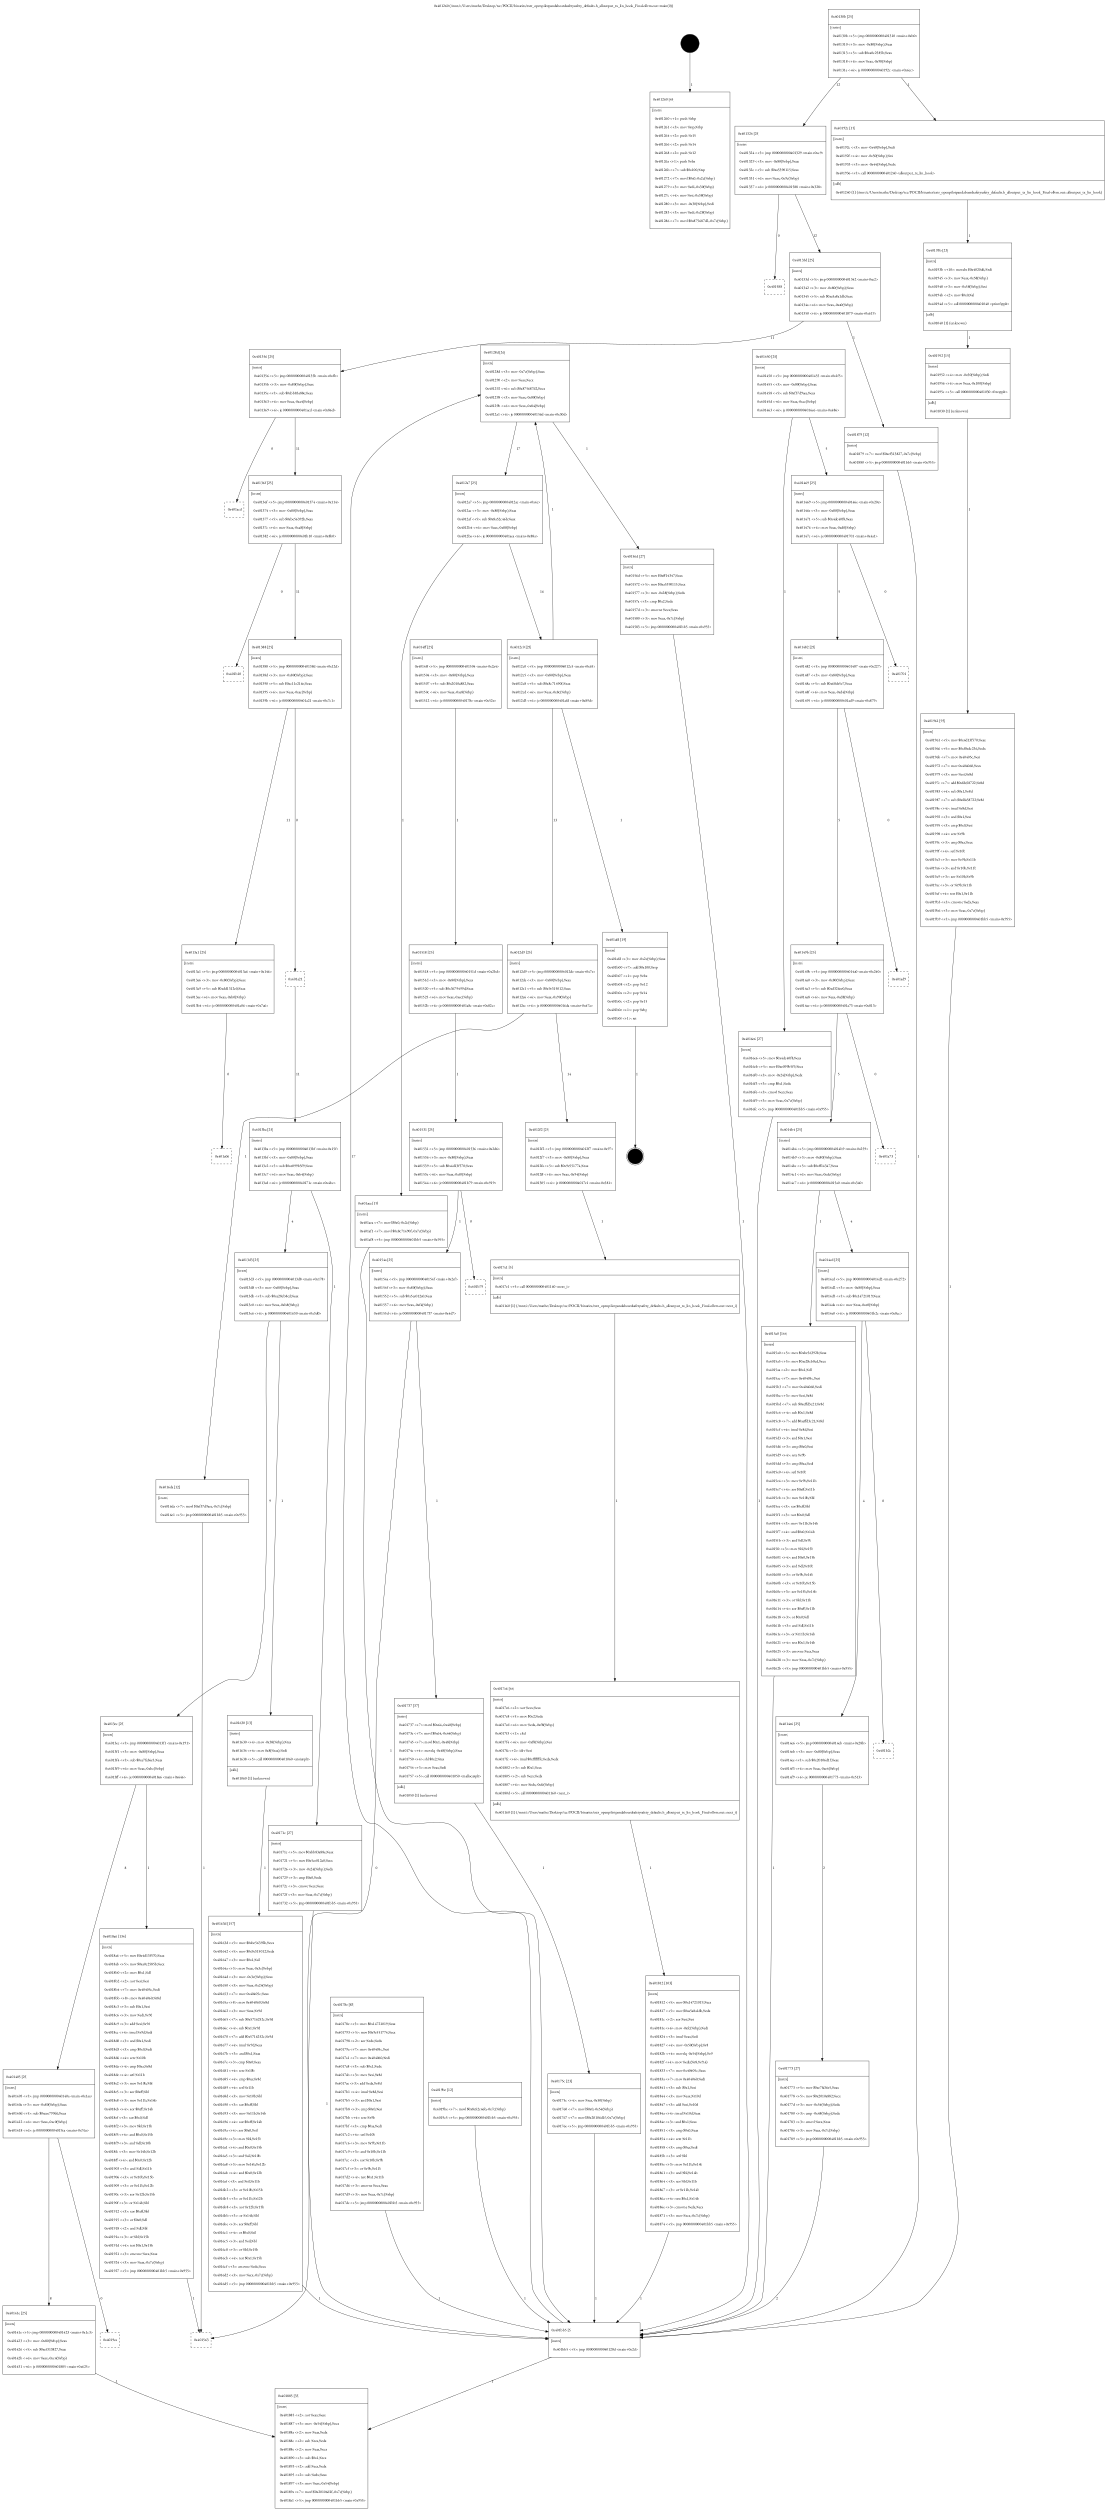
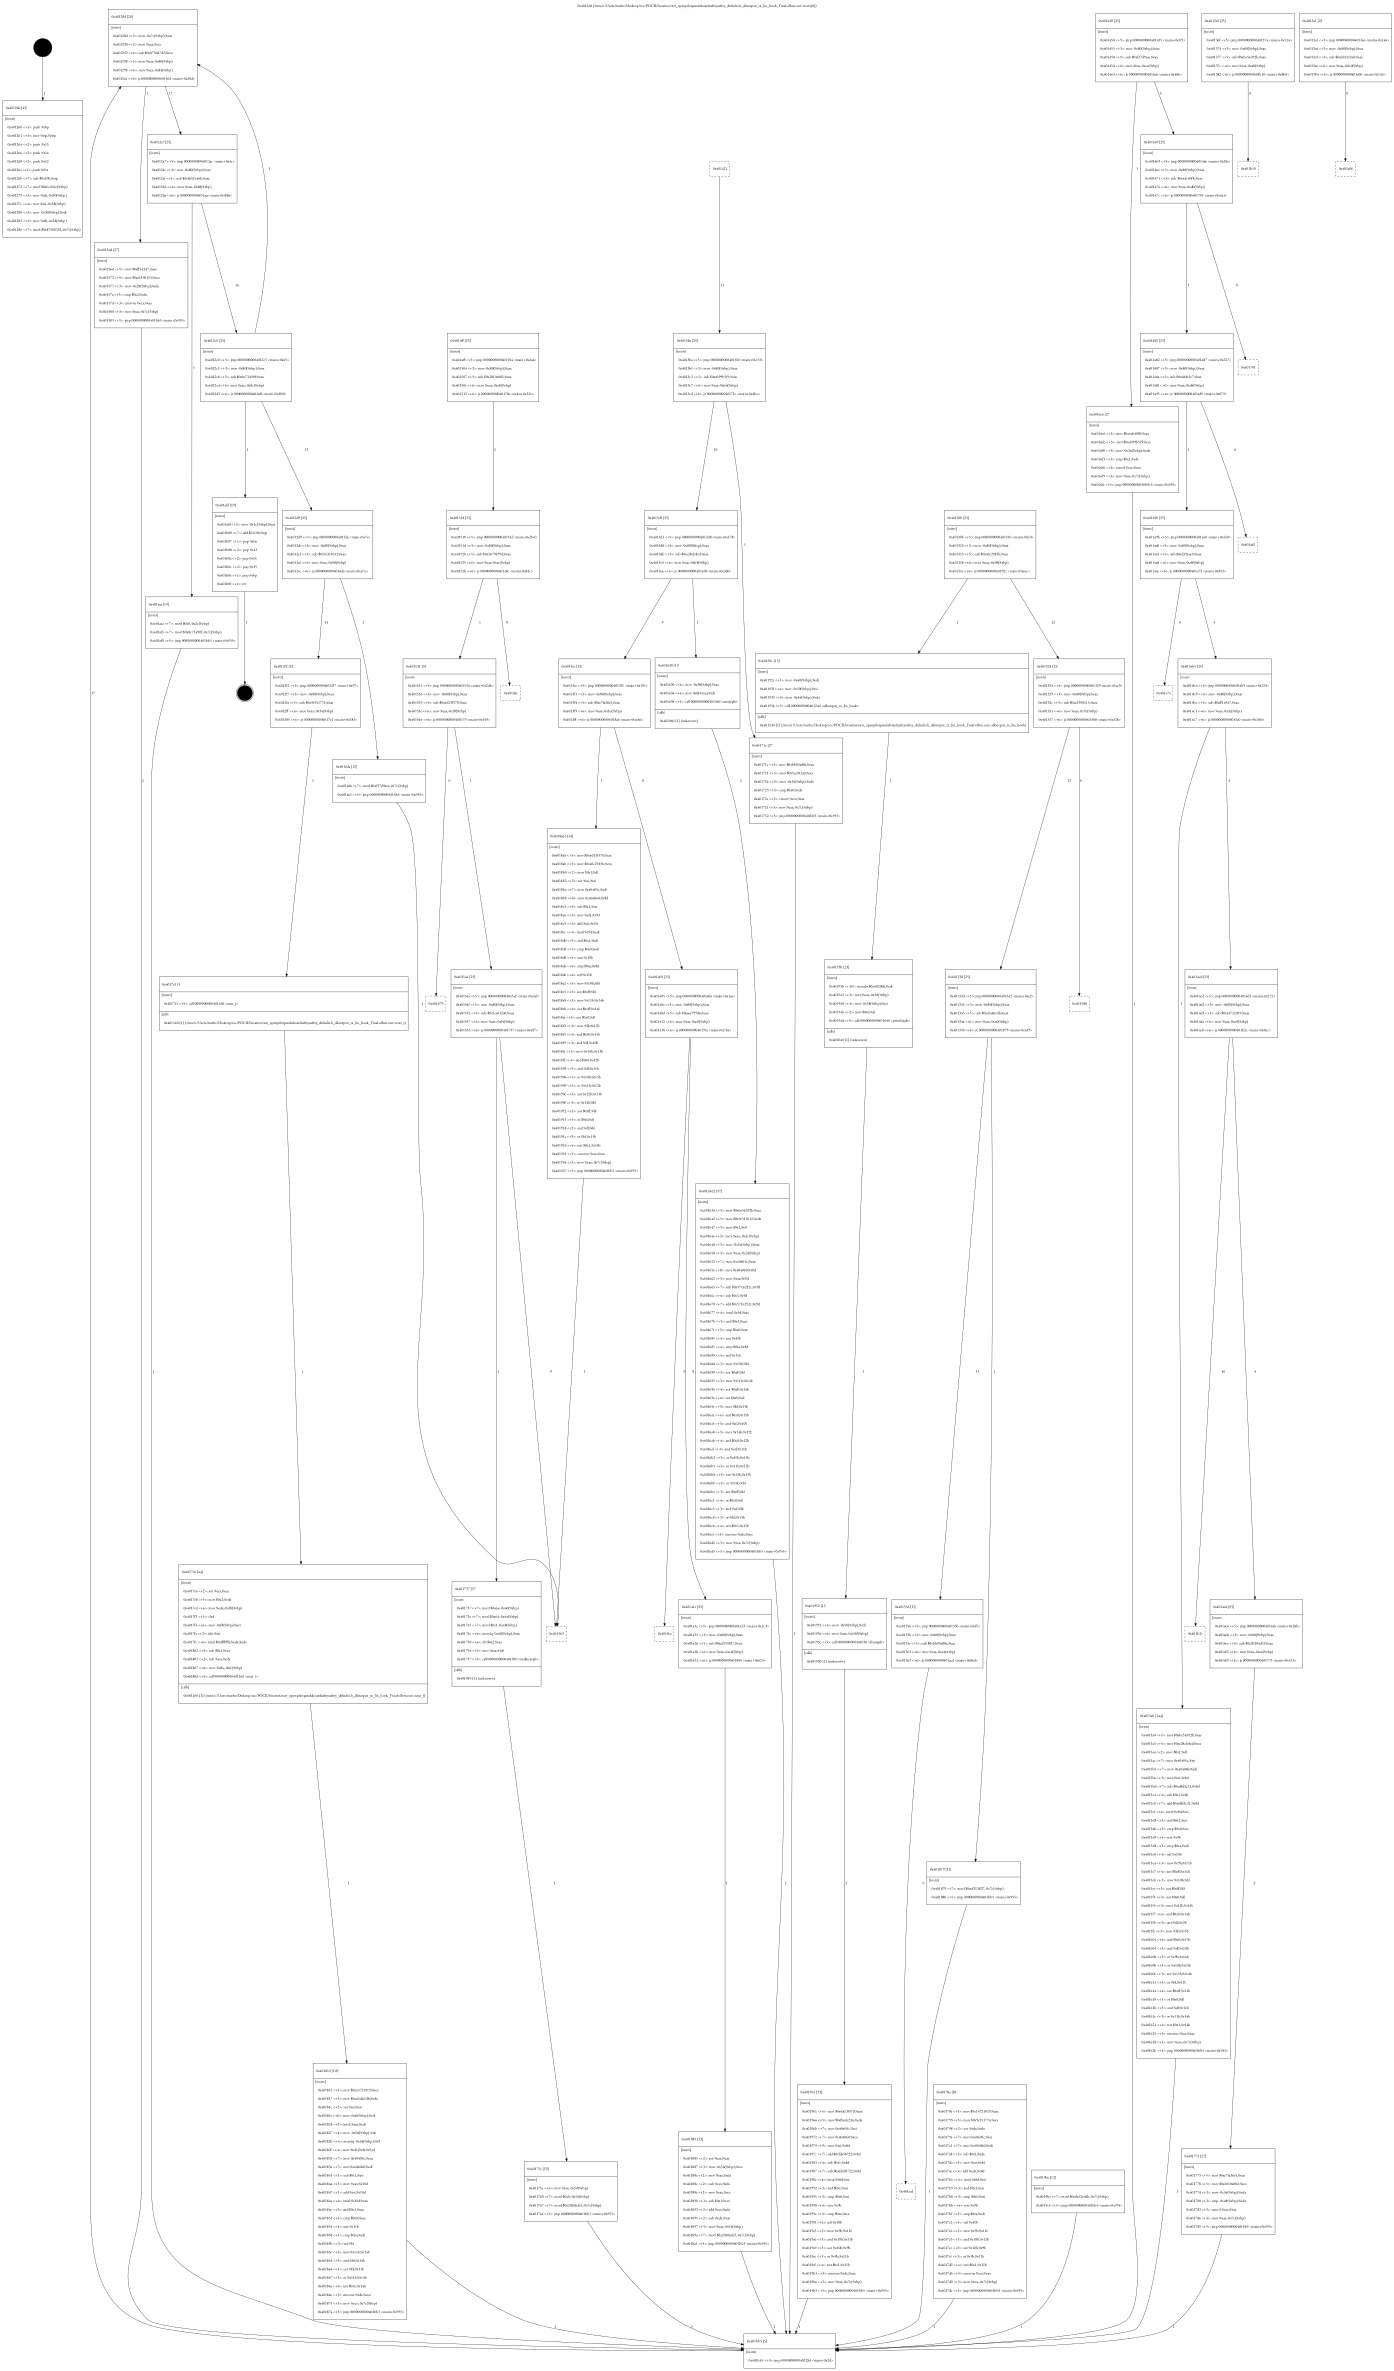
edge "0x401356 [25]" -> "0x40136f [25]": removed, label "11"
node "0x401388 [25]": removed
node "0x401a8c": added
edge "0x4013ba [25]" -> "0x4013d3 [25]": label " 4" -> " 10"
edge "0x4014cd [25]" -> "0x401b2c": label " 0" -> " 16"
edge "0x401bb5 [5]" -> "0x401885 [33]": reversed
